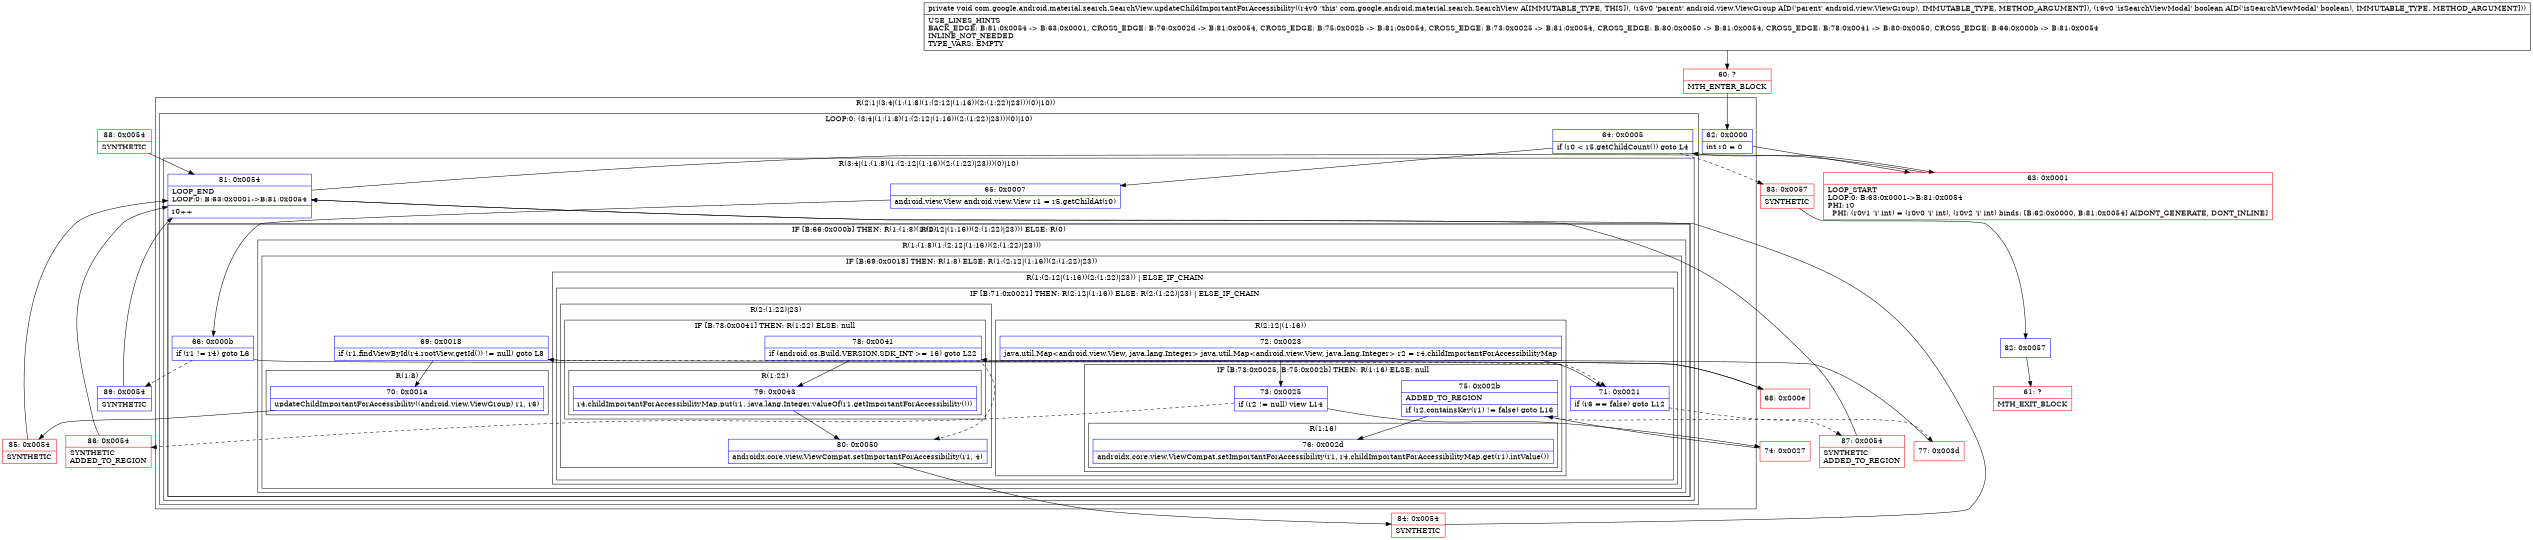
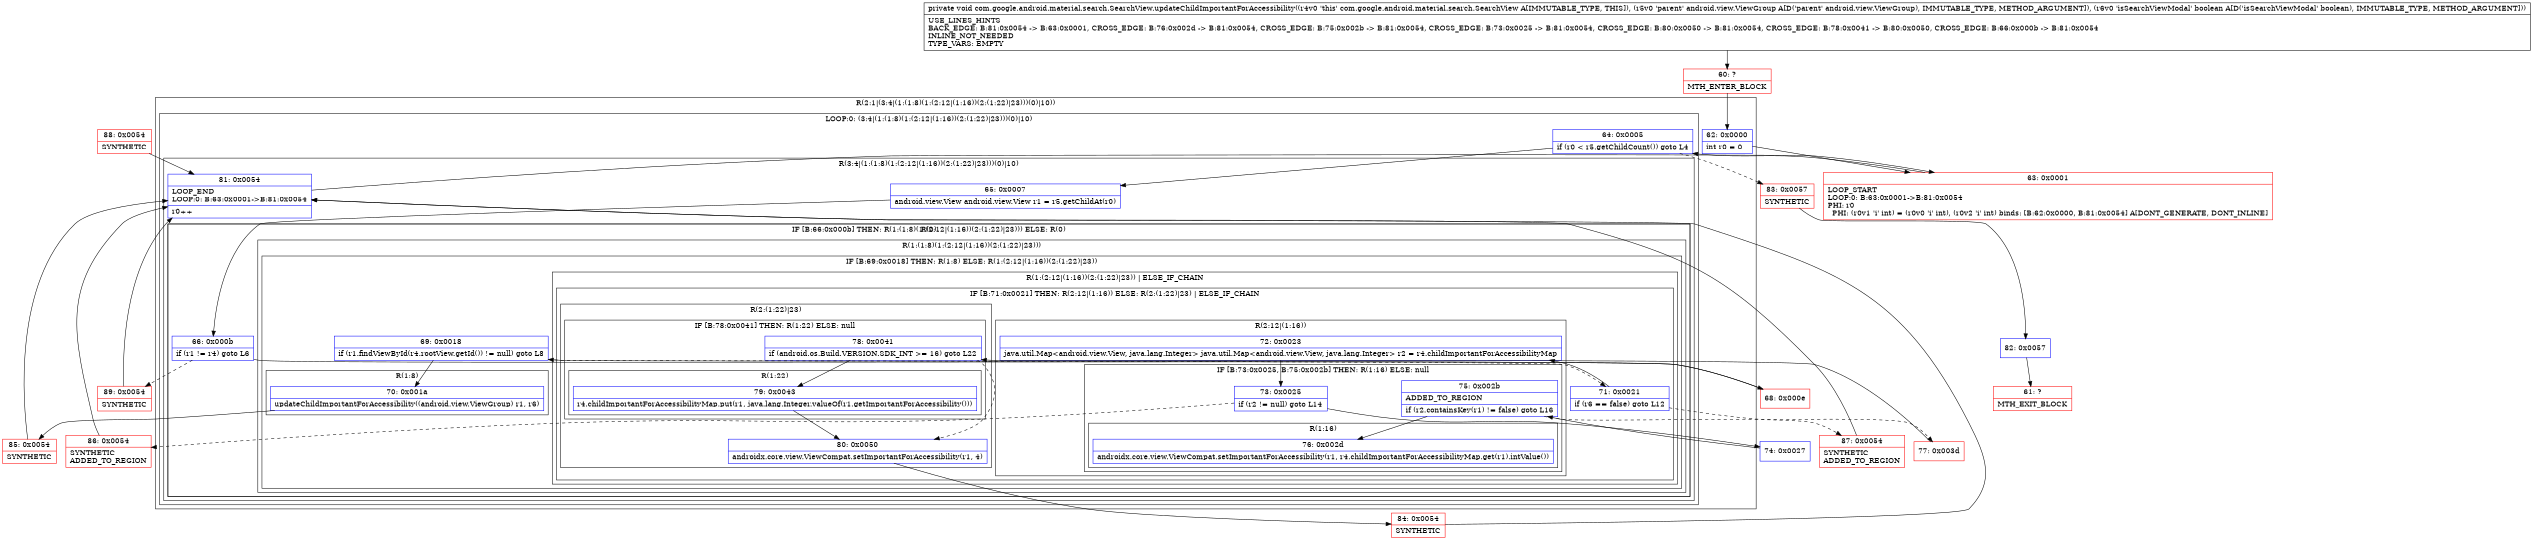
edge "72: 0x0023" -> "71: 0x0021": reversed
node "89: 0x0054": color blue -> red
node "73: 0x0025": text "if (r2 != null) view L14" -> "if (r2 != null) goto L14"
node "74: 0x0027": color red -> blue
